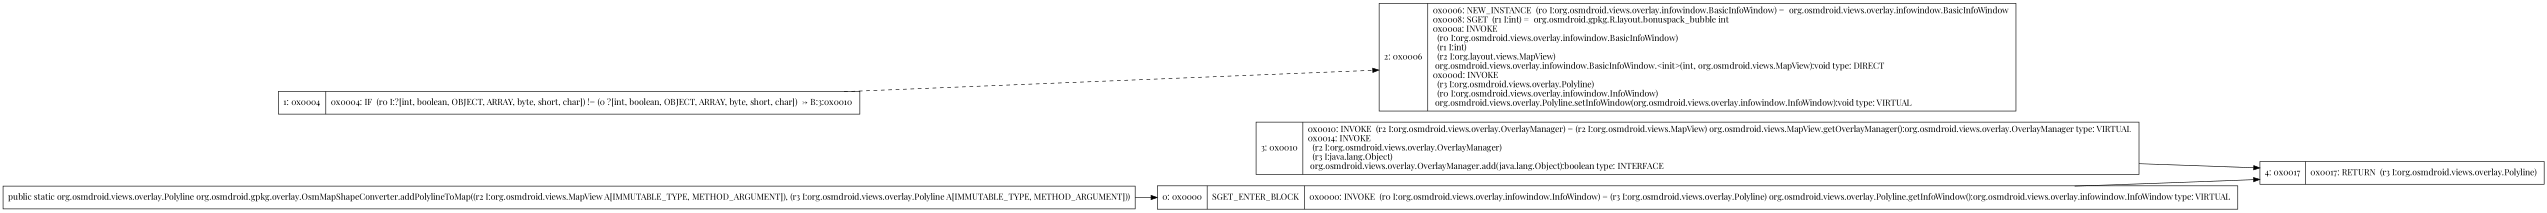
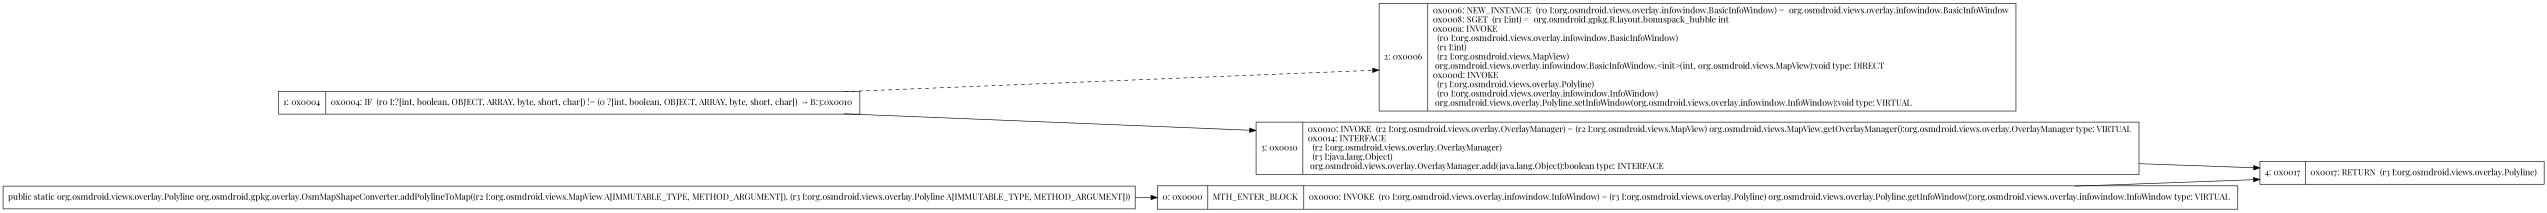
node "2: 0x0006": text "(r2 I:org.layout.views.MapView)" -> "(r2 I:org.osmdroid.views.MapView)"
edge "1: 0x0004" -> "3: 0x0010": added
node "3: 0x0010": text "0x0014: INVOKE" -> "0x0014: INTERFACE"
node "0: 0x0000": text "SGET_ENTER_BLOCK" -> "MTH_ENTER_BLOCK"
